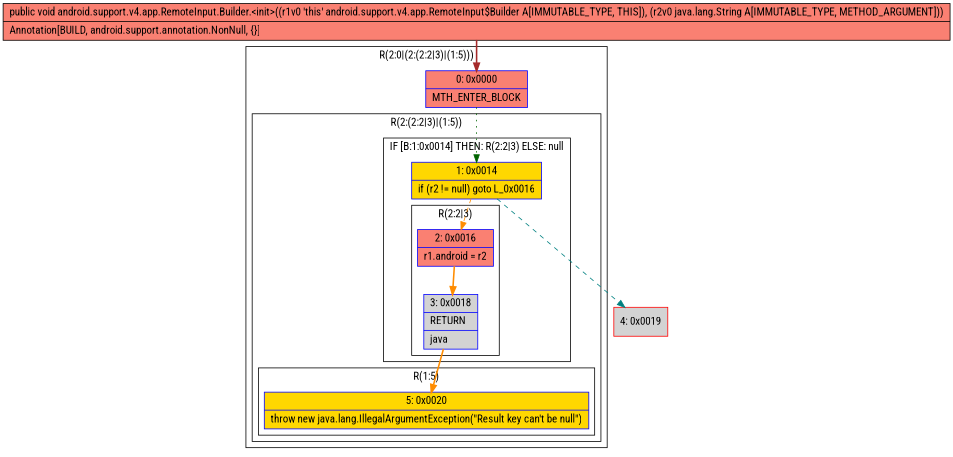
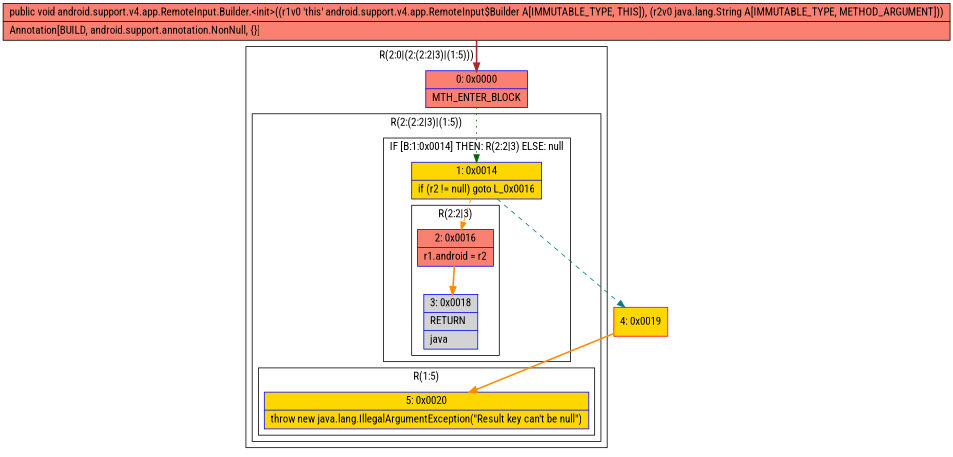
node "4: 0x0019": fillcolor lightgrey -> gold
edge "3: 0x0018" -> "5: 0x0020": now "4: 0x0019" -> "5: 0x0020"
